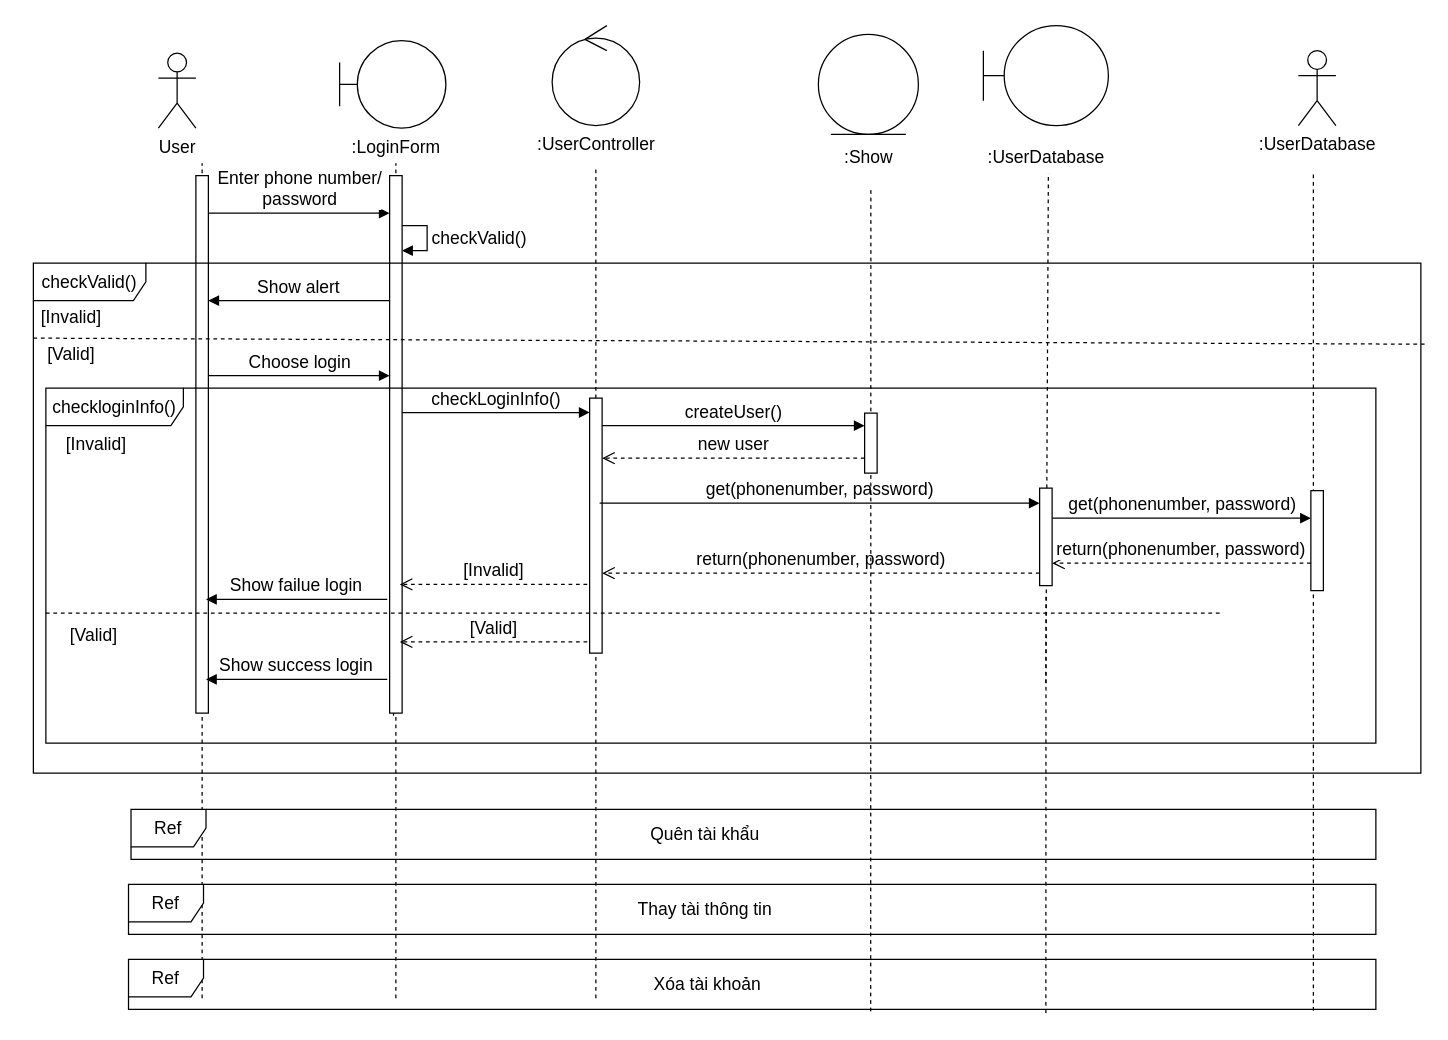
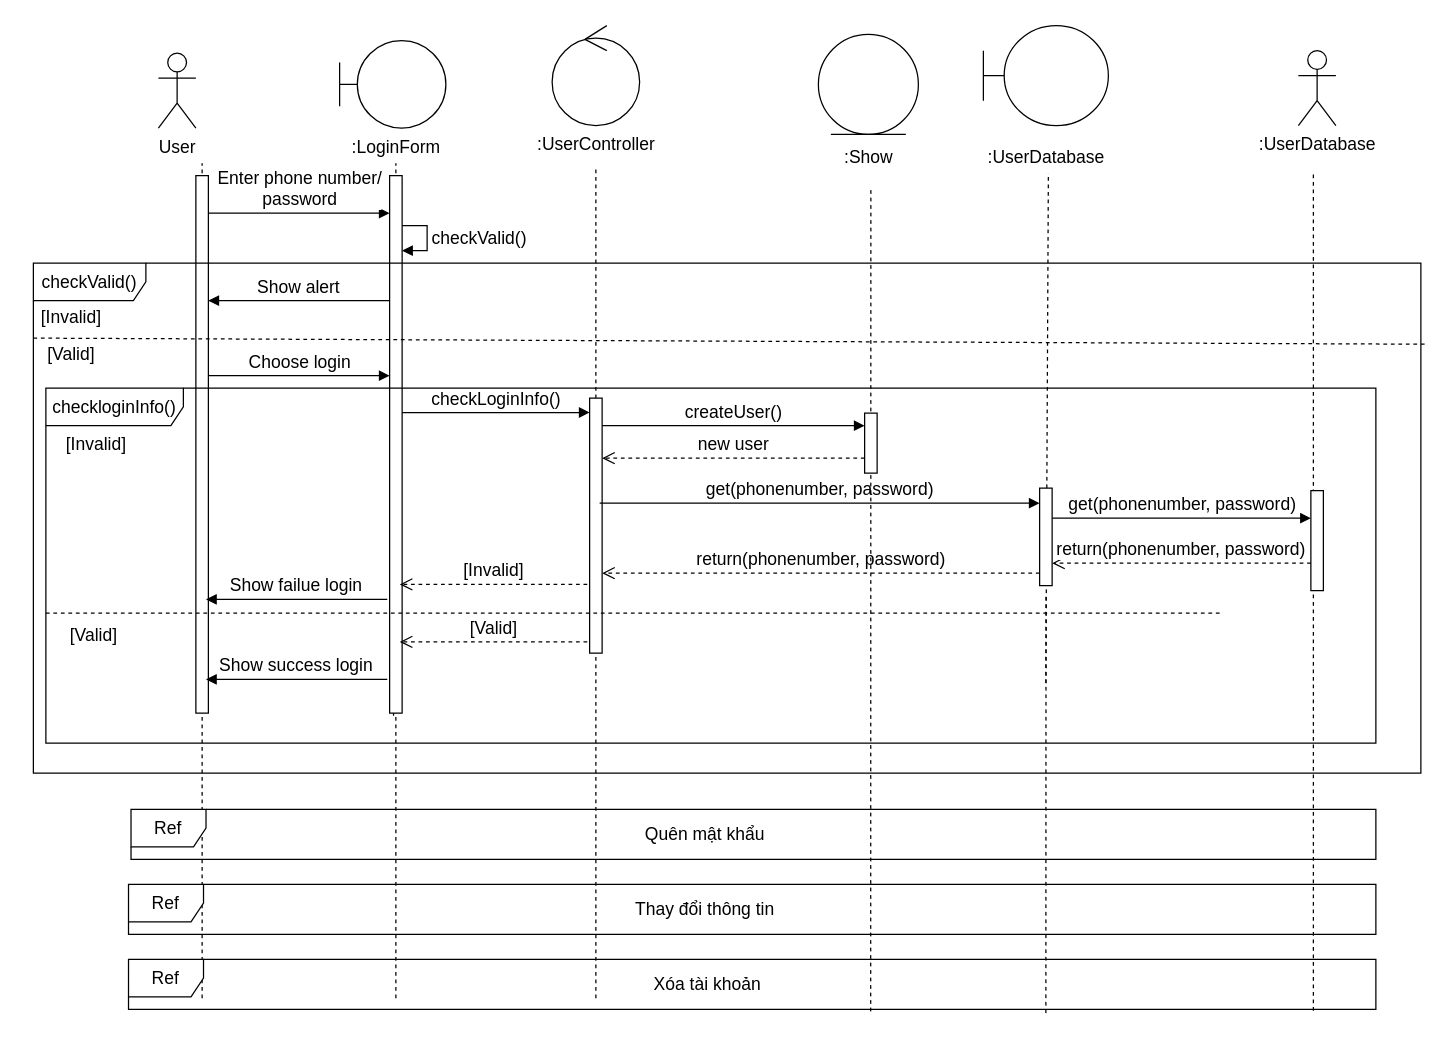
node "Quên tài khẩu": label "Quên tài khẩu" -> "Quên mật khẩu"
node "Thay tài thông tin": label "Thay tài thông tin" -> "Thay đổi thông tin"
